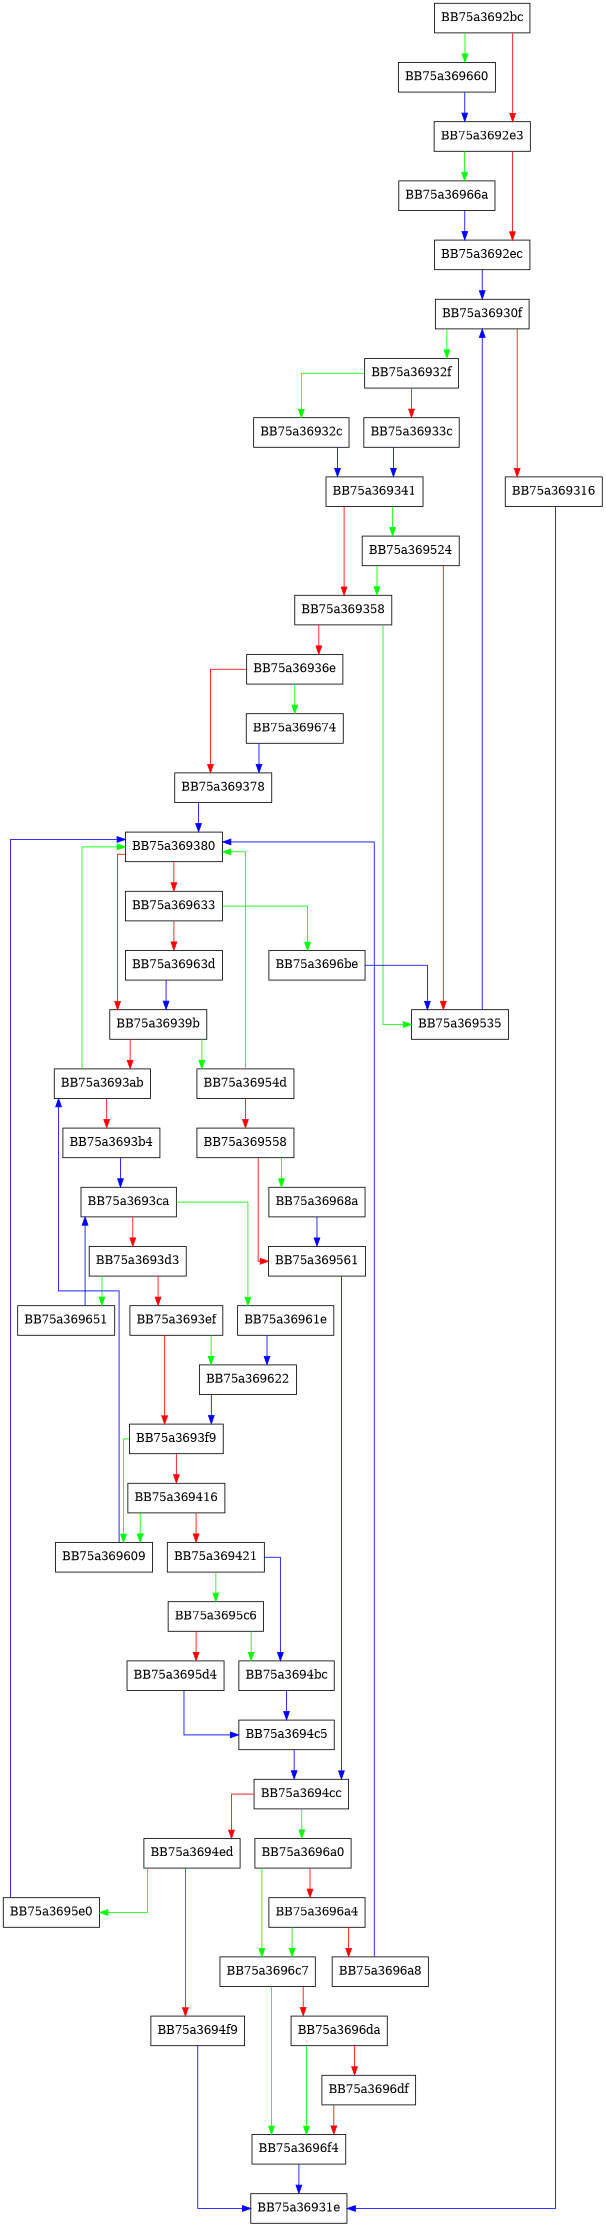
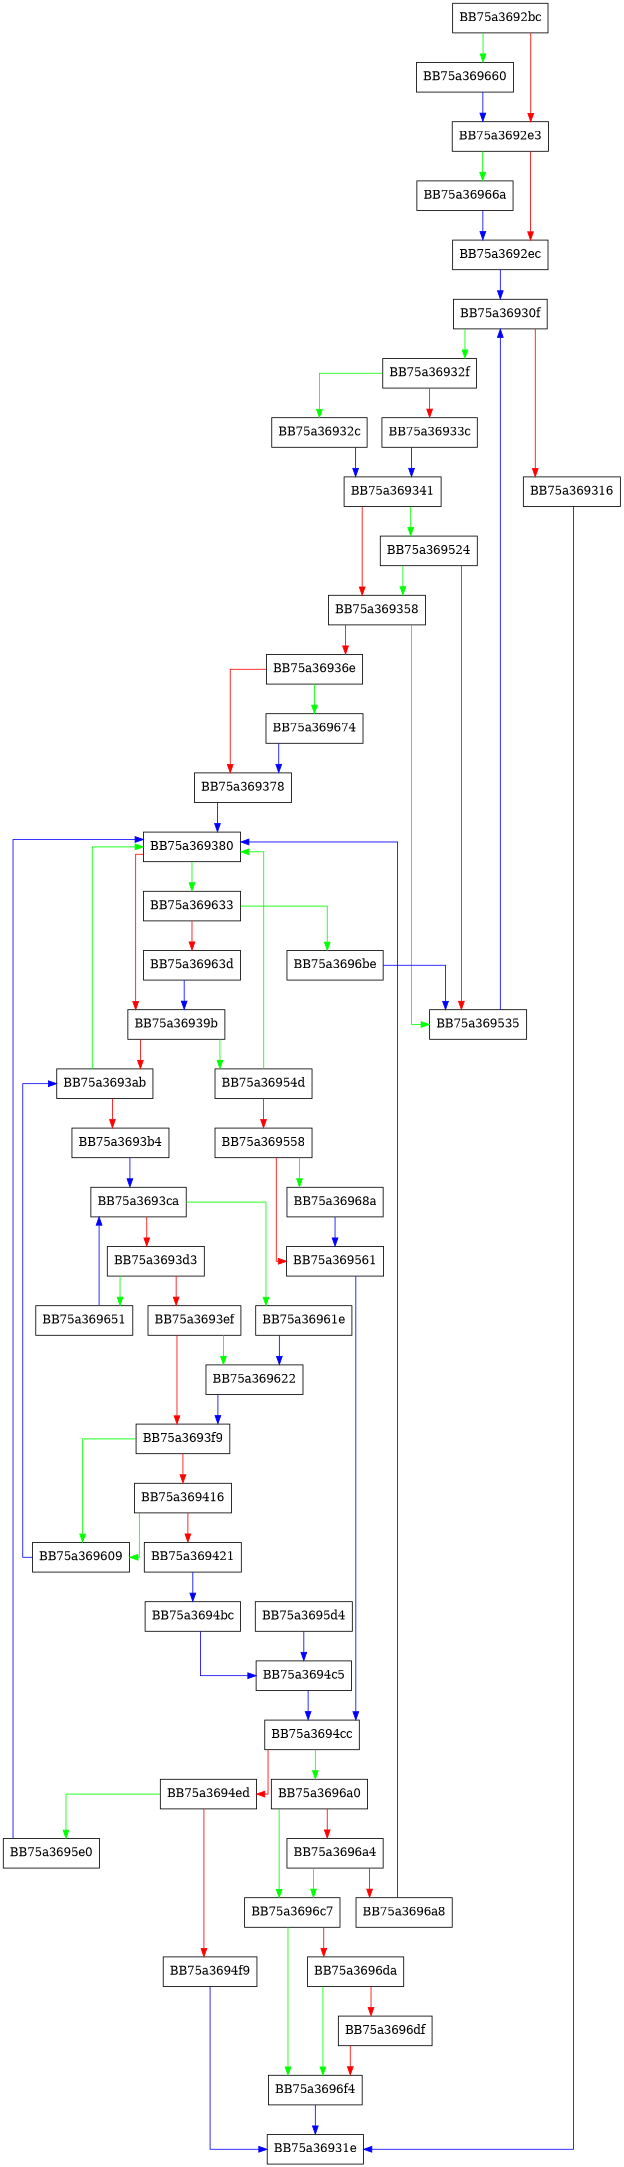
edge "BB75a369380" -> "BB75a369633": color red -> green
node "BB75a3695c6": removed
